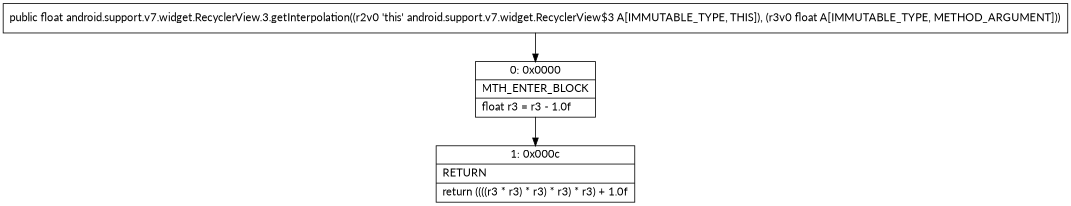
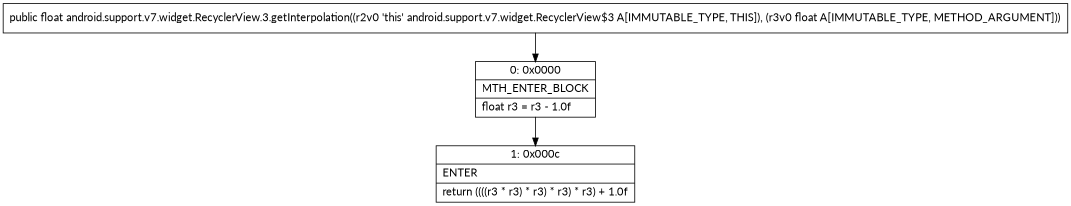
node "1: 0x000c": text "RETURN" -> "ENTER"
